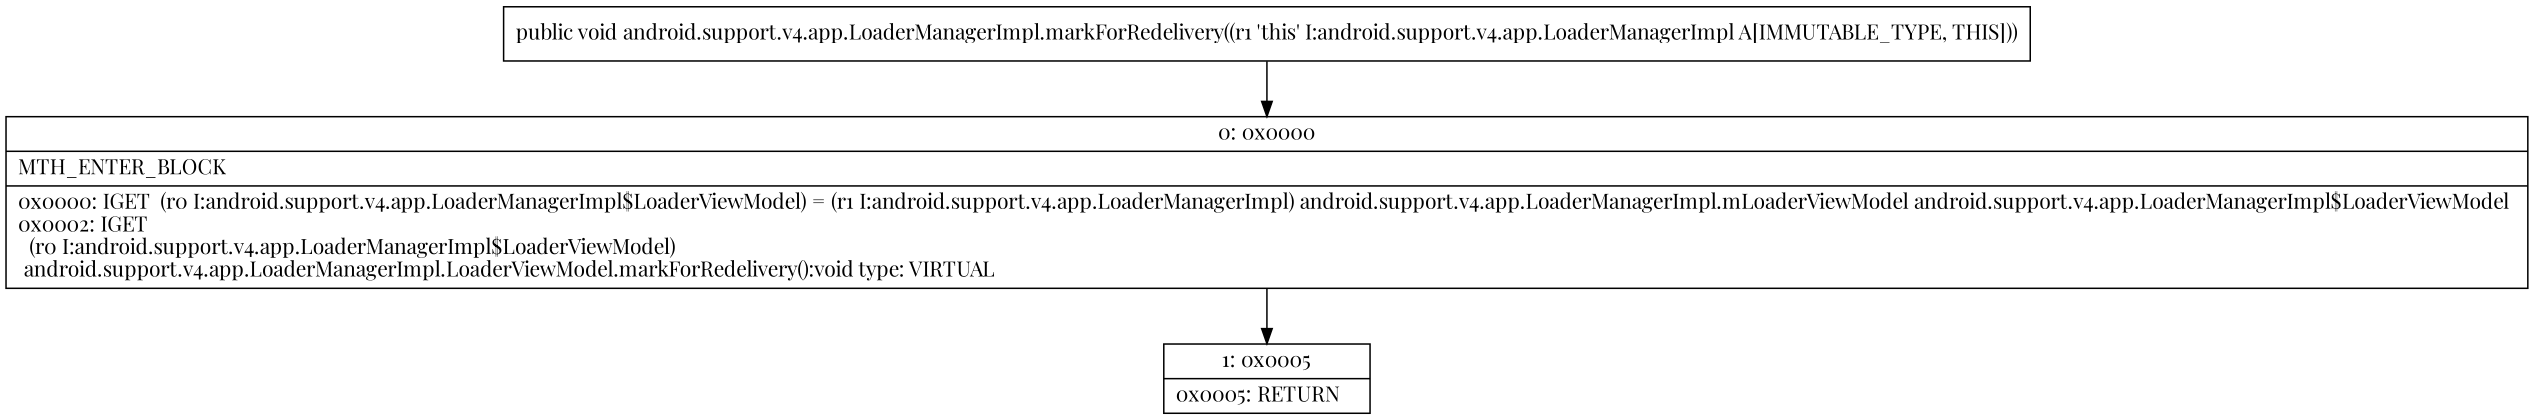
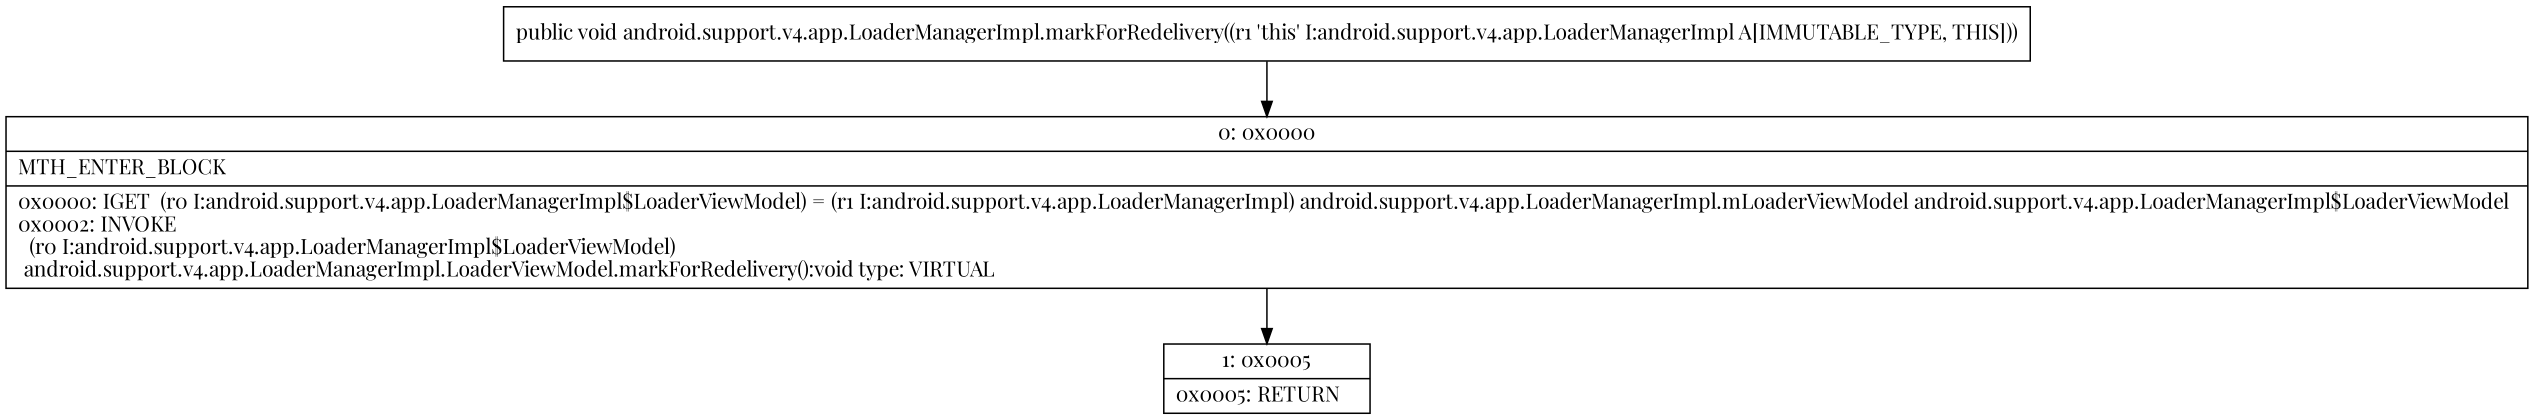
node "0: 0x0000": text "0x0002: IGET" -> "0x0002: INVOKE"
